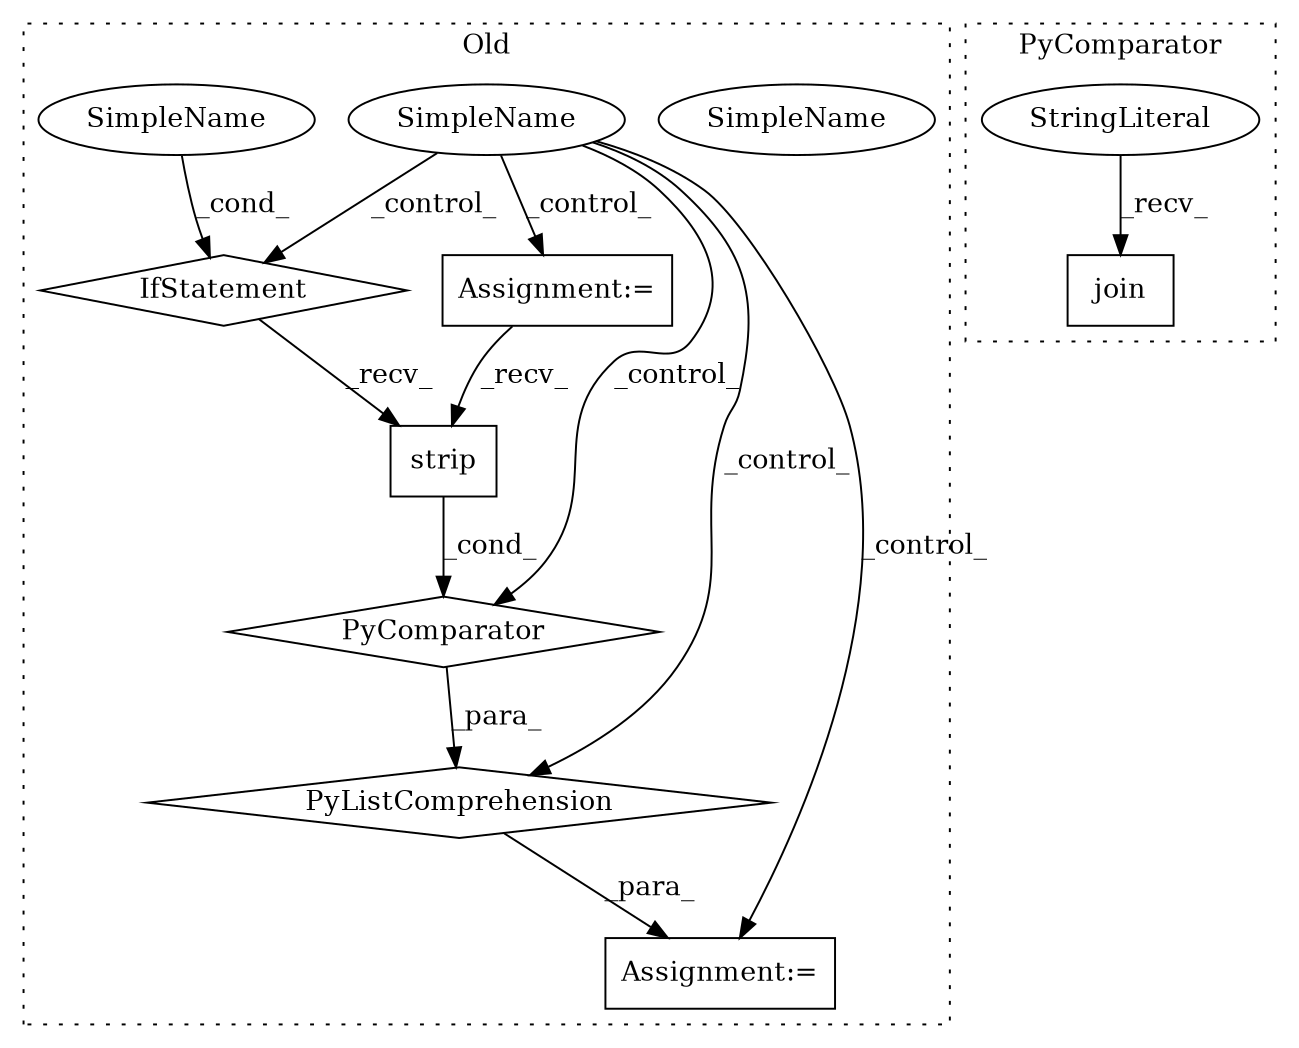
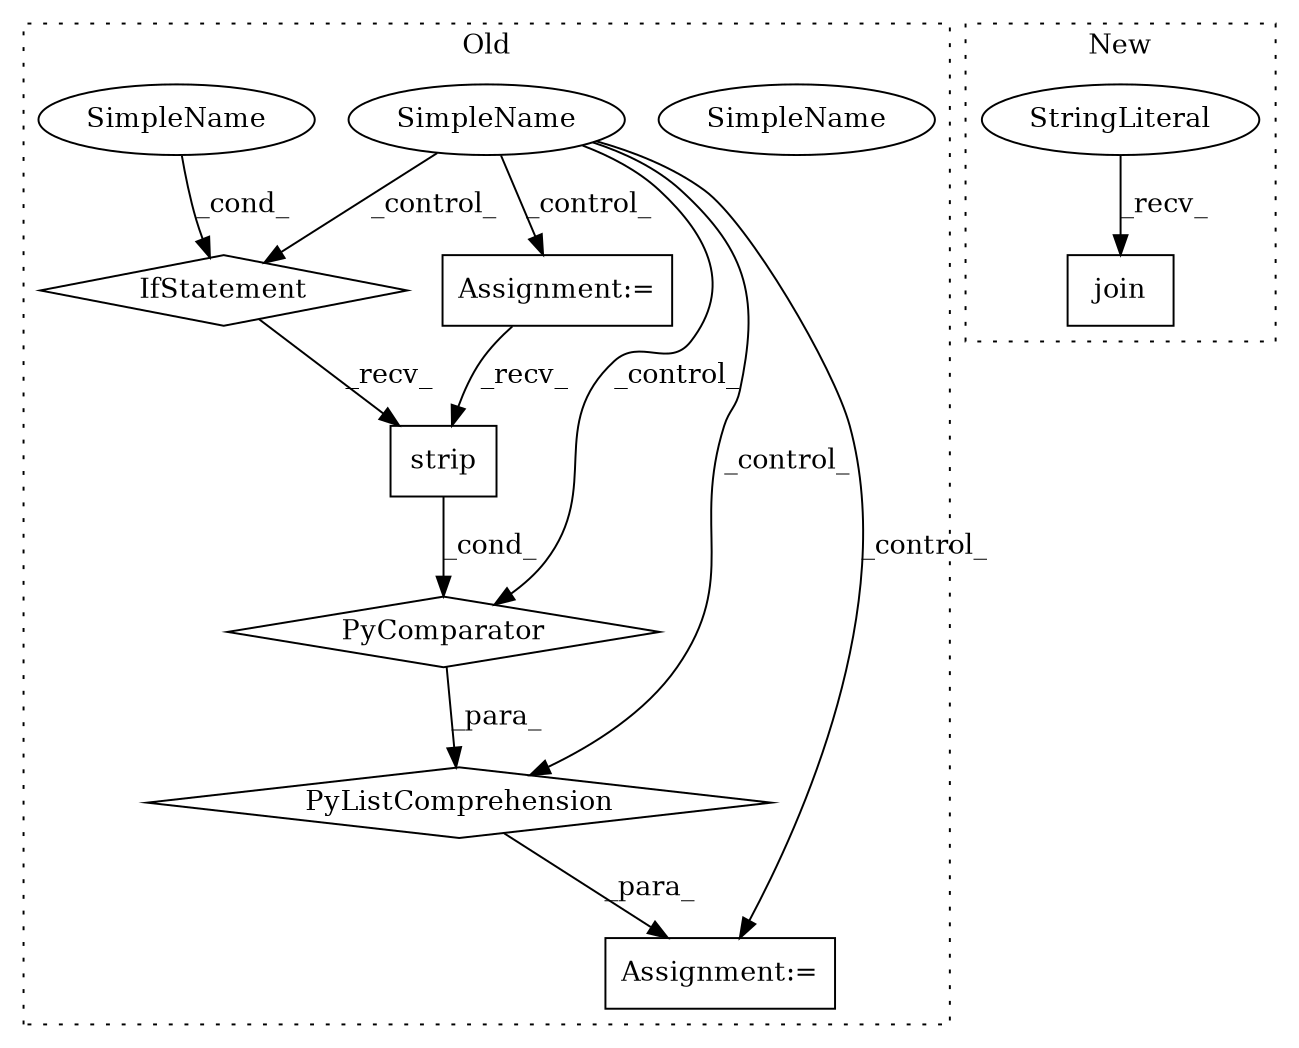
cluster "PyComparator": label "PyComparator" -> "New"
